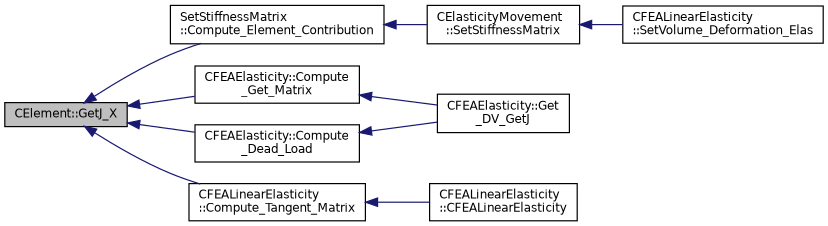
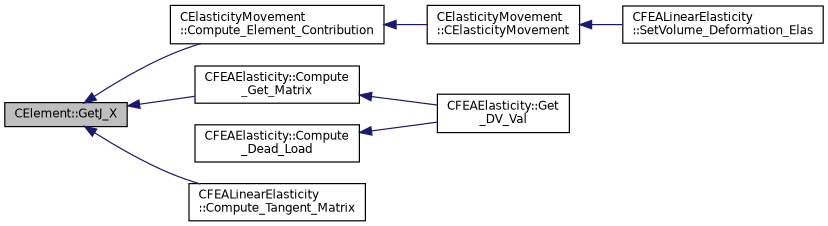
node "SetStiffnessMatrix ::Compute_Element_Contribution": label "SetStiffnessMatrix ::Compute_Element_Contribution" -> "CElasticityMovement ::Compute_Element_Contribution"
node "CElasticityMovement ::SetStiffnessMatrix": label "CElasticityMovement ::SetStiffnessMatrix" -> "CElasticityMovement ::CElasticityMovement"
node "CFEAElasticity::Get _DV_GetJ": label "CFEAElasticity::Get _DV_GetJ" -> "CFEAElasticity::Get _DV_Val"
edge "CFEAElasticity::Compute _Dead_Load" -> "CElement::GetJ_X": removed
node "CFEALinearElasticity ::CFEALinearElasticity": removed
